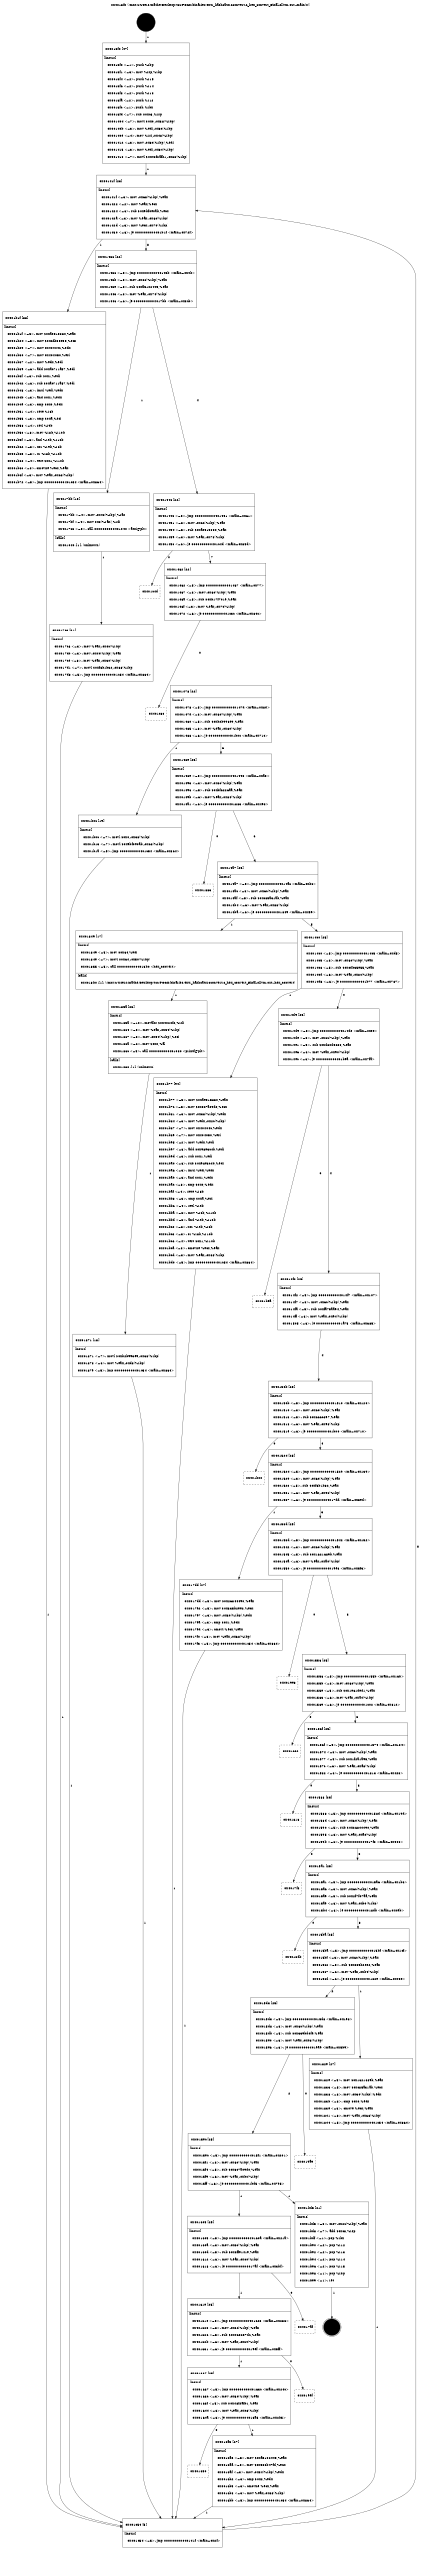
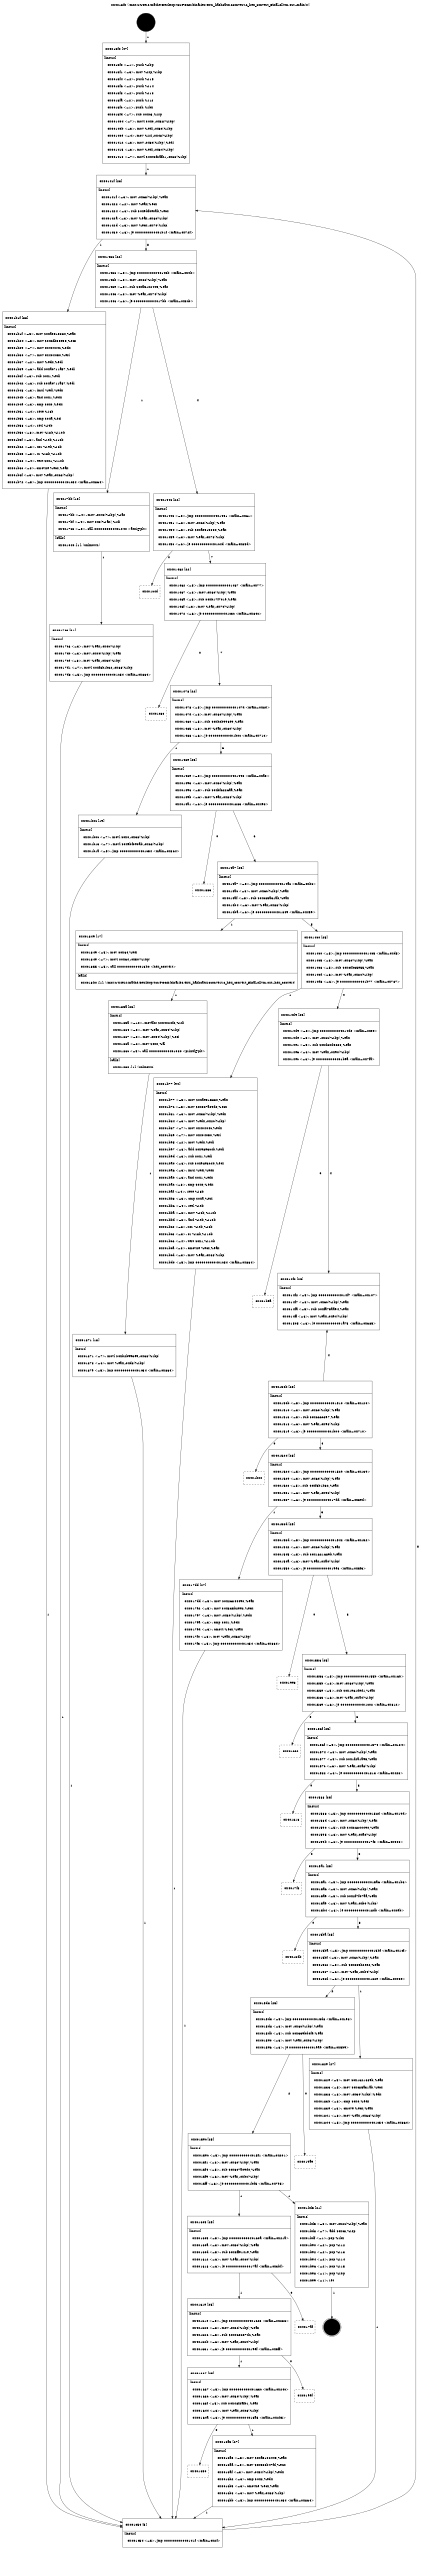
edge "0x401462 [22]" -> "0x401478 [22]": added, label "7"
edge "0x4014f2 [25]" -> "0x40150b [25]": reversed
